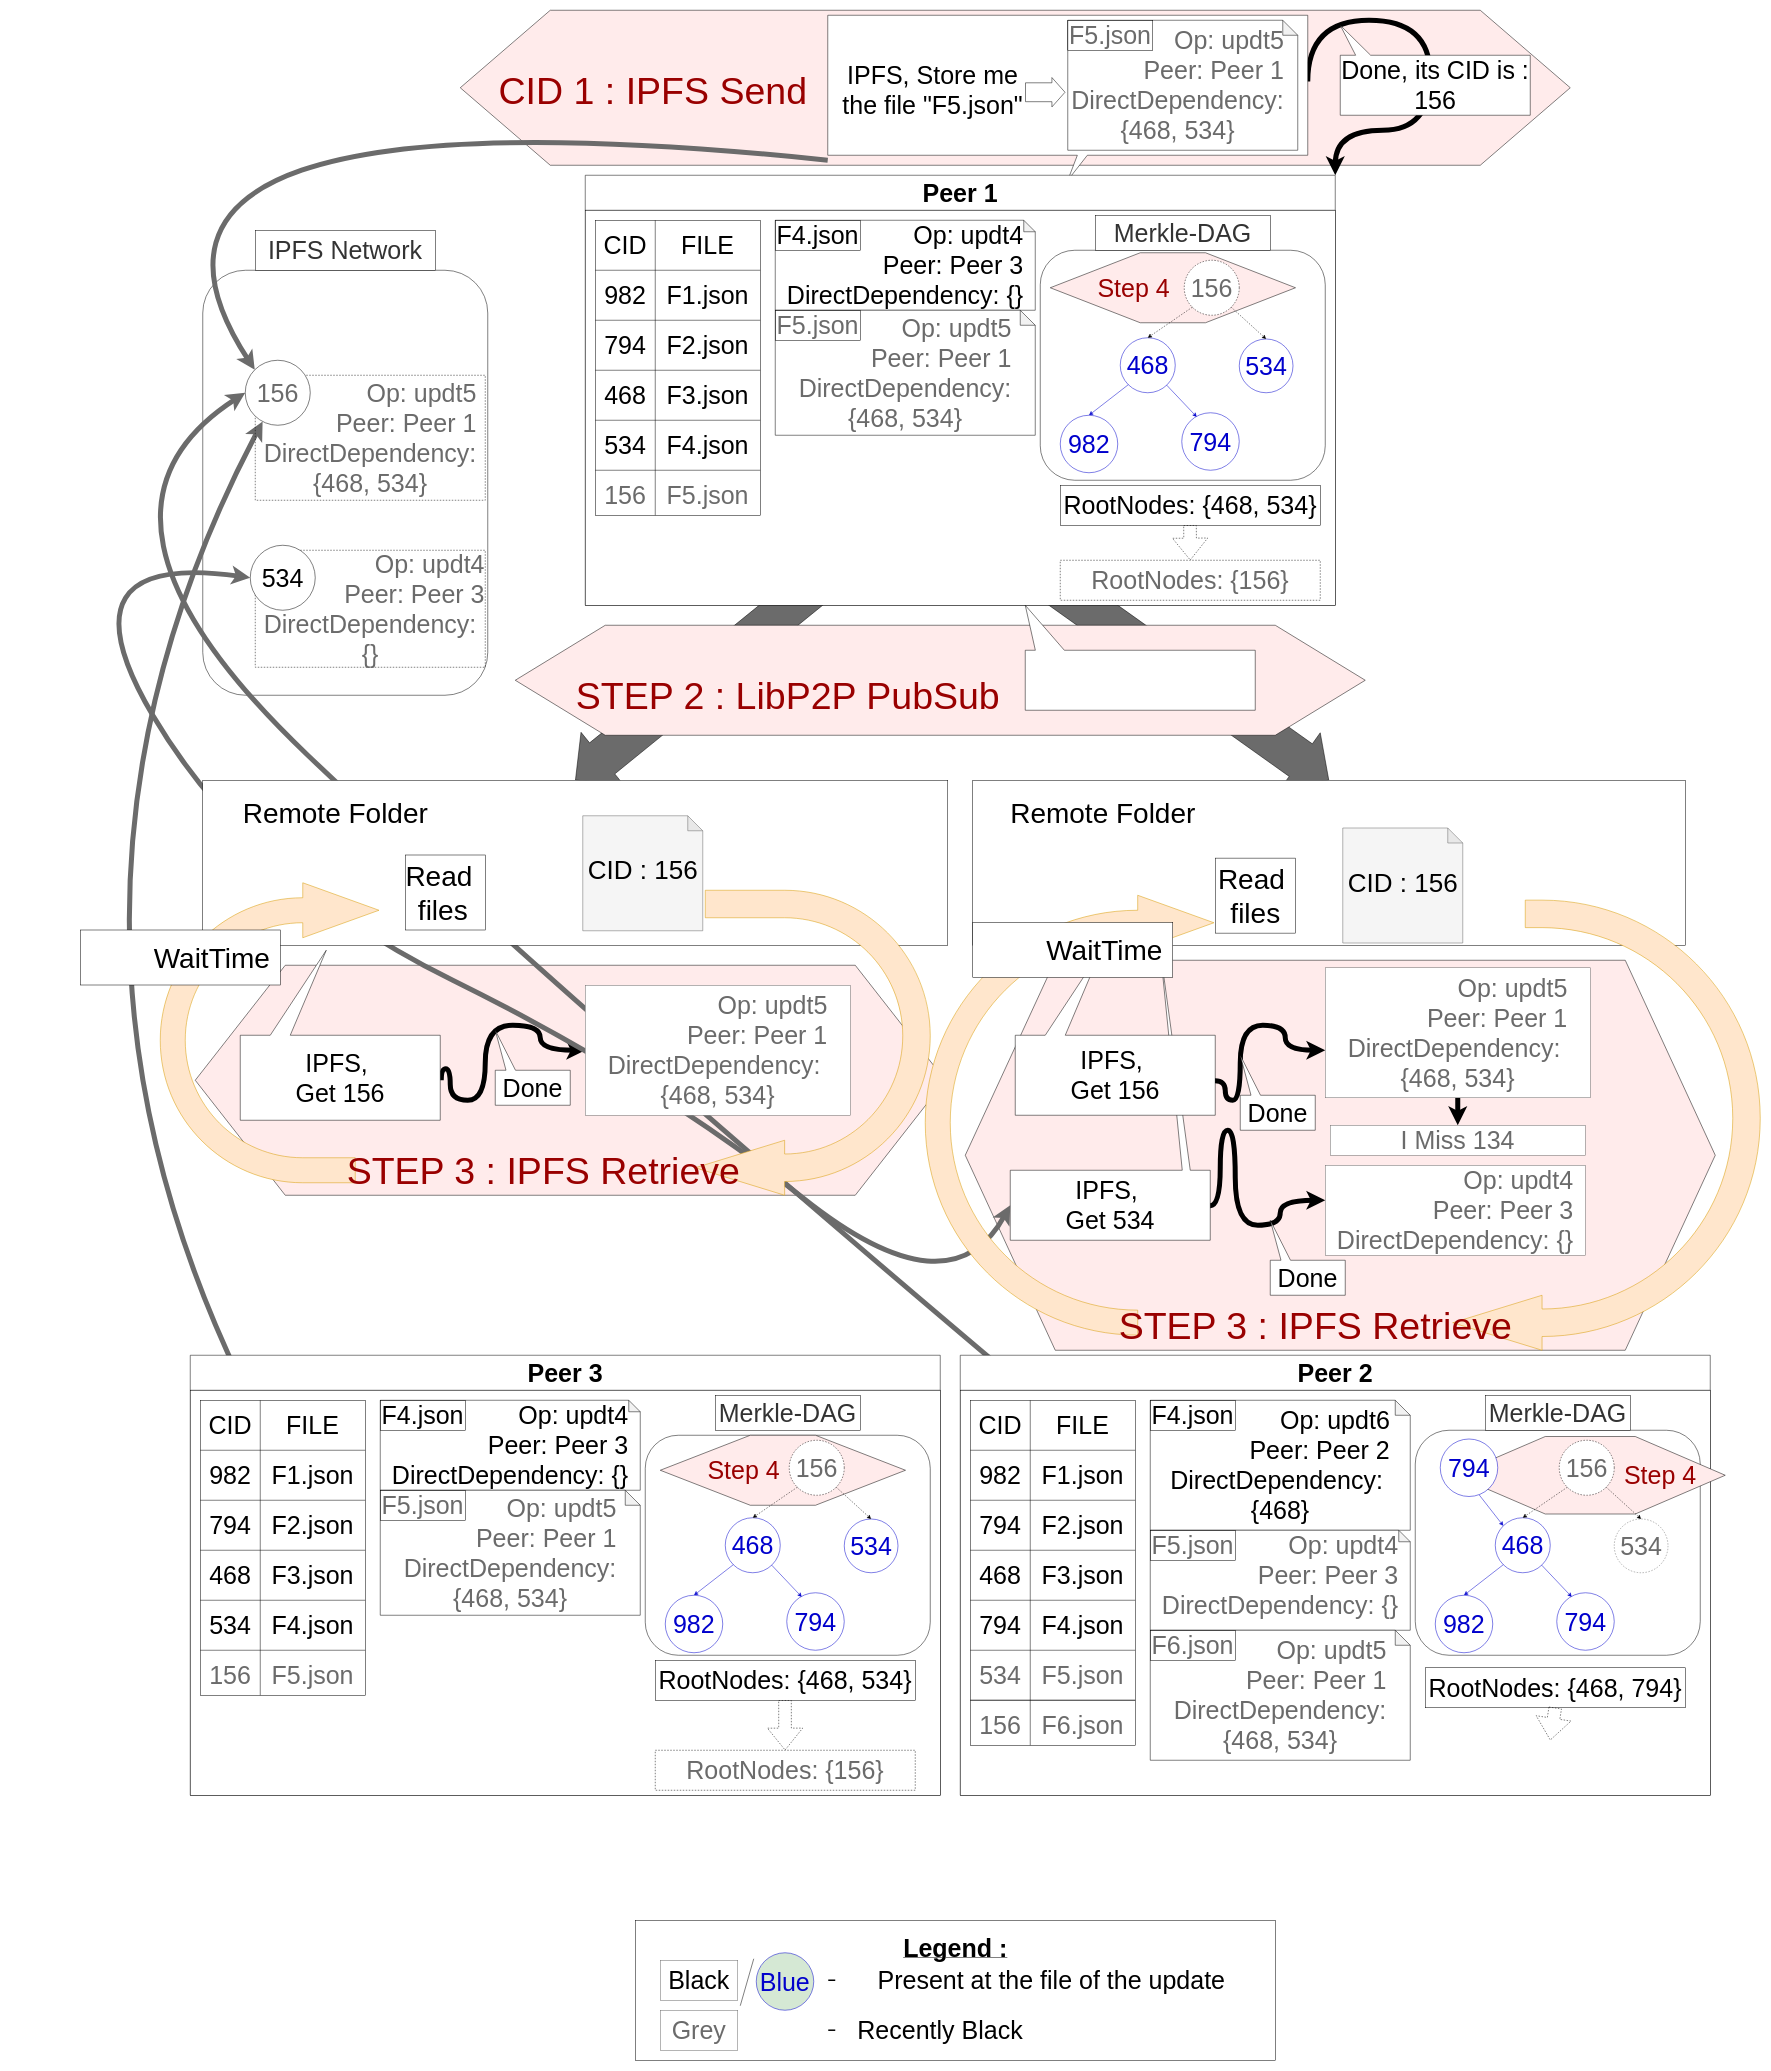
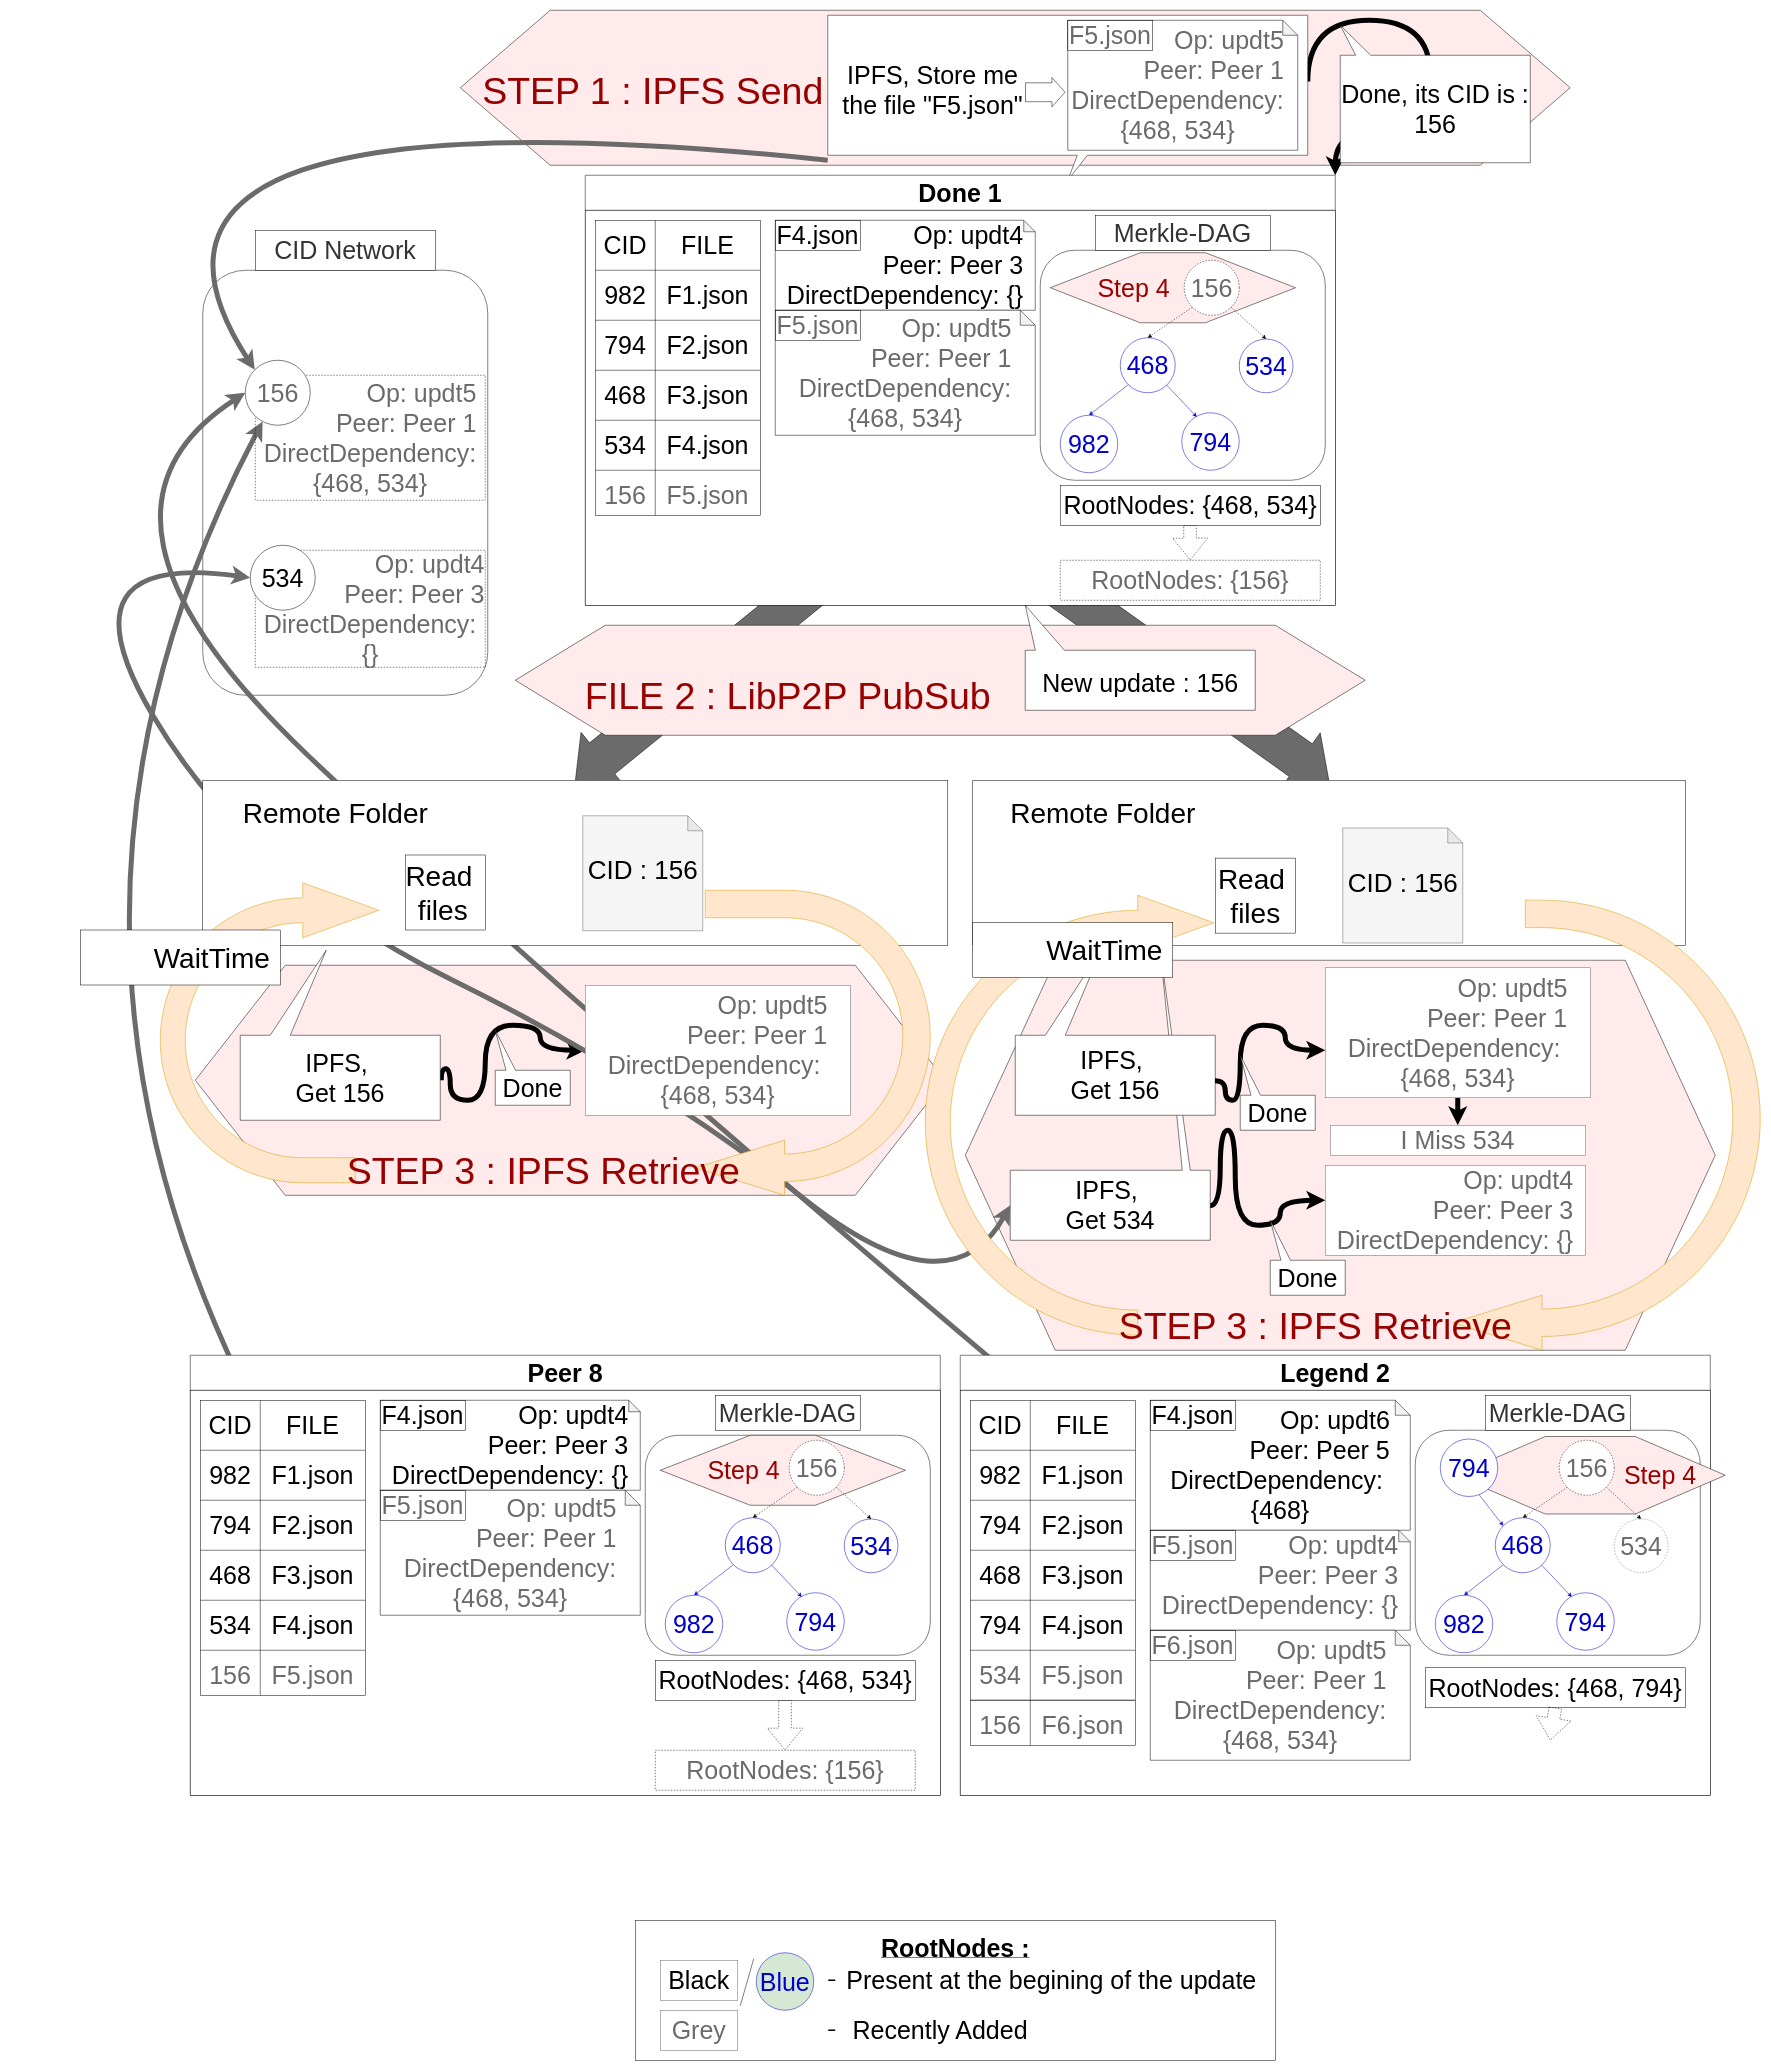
node "Done, its CID is : 156": size 190x90 -> 190x138
node "CID 1 : IPFS Send": label "CID 1 : IPFS Send" -> "STEP 1 : IPFS Send"
node "Peer 1": label "Peer 1" -> "Done 1"
node "IPFS Network": label "IPFS Network" -> "CID Network"
node "New update : 156": added
node "STEP 2 : LibP2P PubSub": label "STEP 2 : LibP2P PubSub" -> "FILE 2 : LibP2P PubSub"
node "I Miss 134": label "I Miss 134" -> "I Miss 534"
node "Peer 3": label "Peer 3" -> "Peer 8"
node "Peer 2": label "Peer 2" -> "Legend 2"
node "Op: updt6 Peer: Peer 2 DirectDependency: {468}": label "Op: updt6 Peer: Peer 2 DirectDependency: {468}" -> "Op: updt6 Peer: Peer 5 DirectDependency: {468}"
node "Legend :": label "Legend :" -> "RootNodes :"
node "Present at the file of the update": label "Present at the file of the update" -> "Present at the begining of the update"
node "Recently Black": label "Recently Black" -> "Recently Added"
